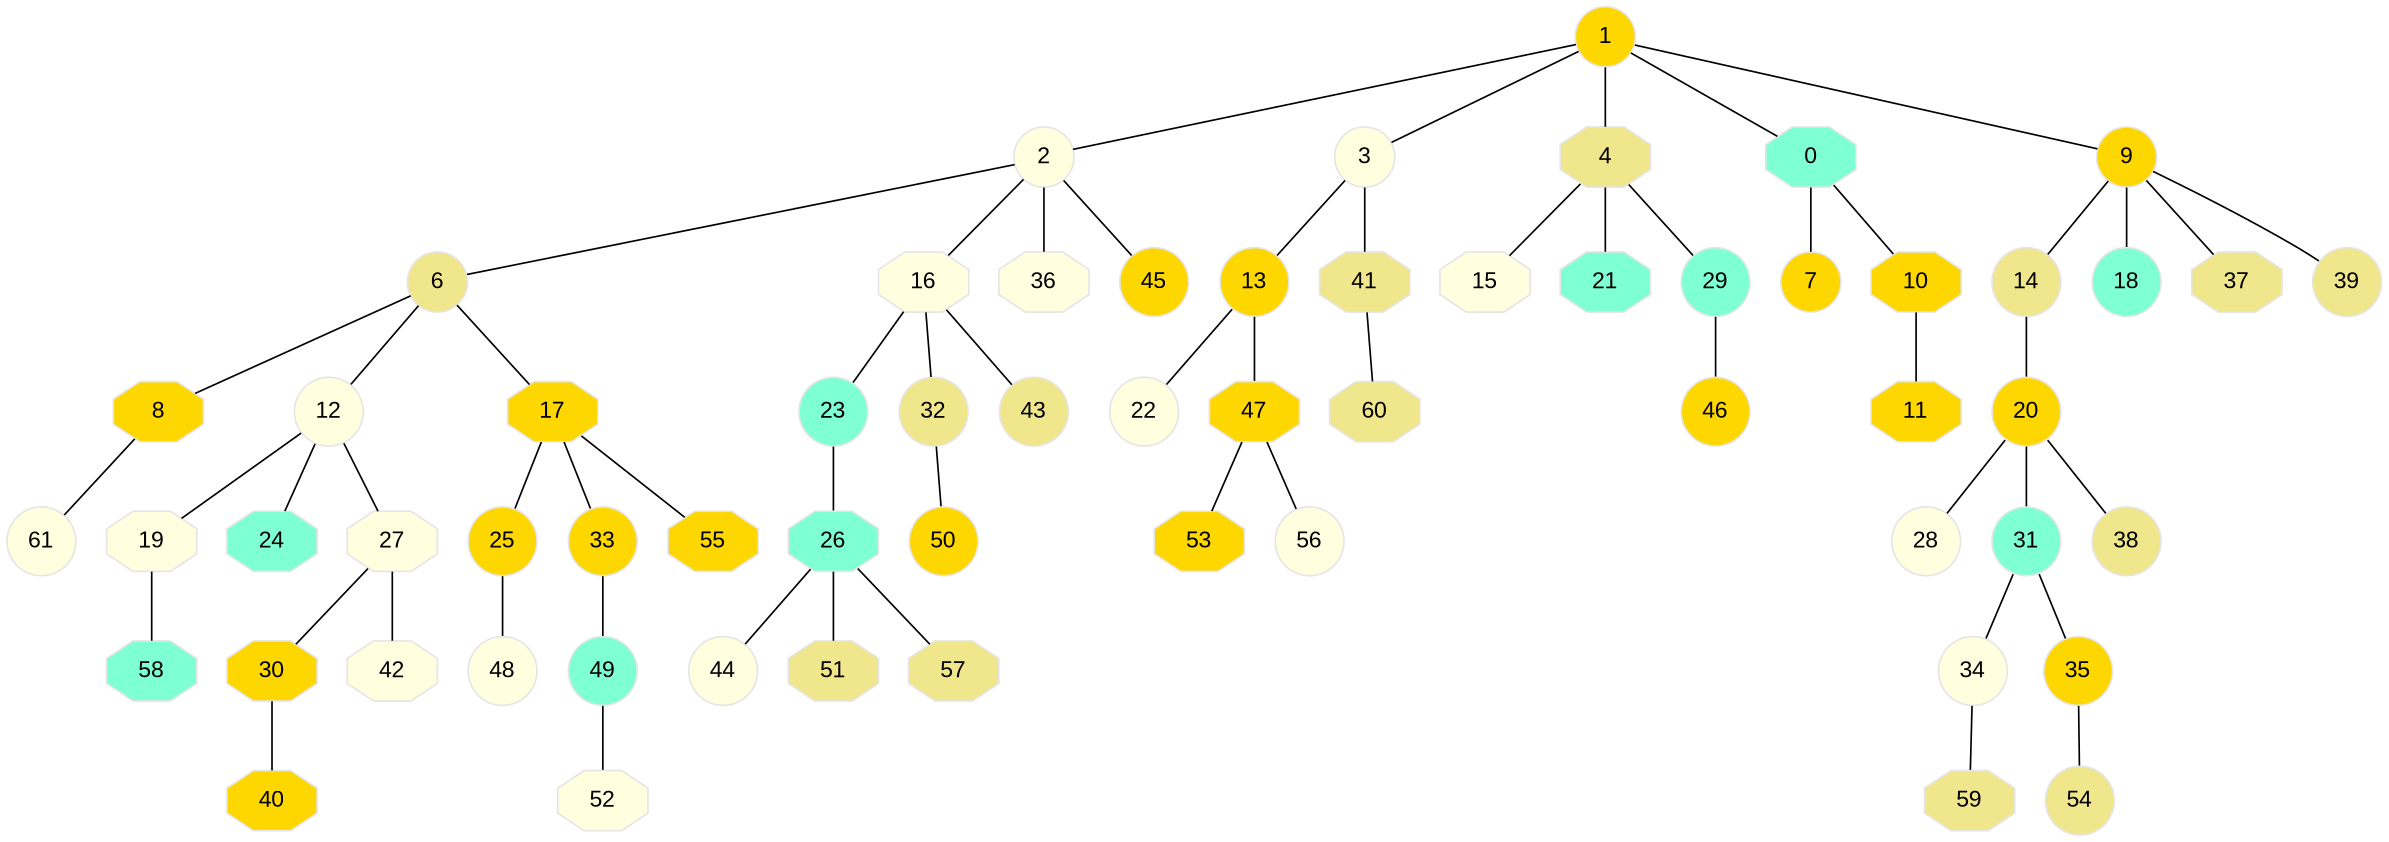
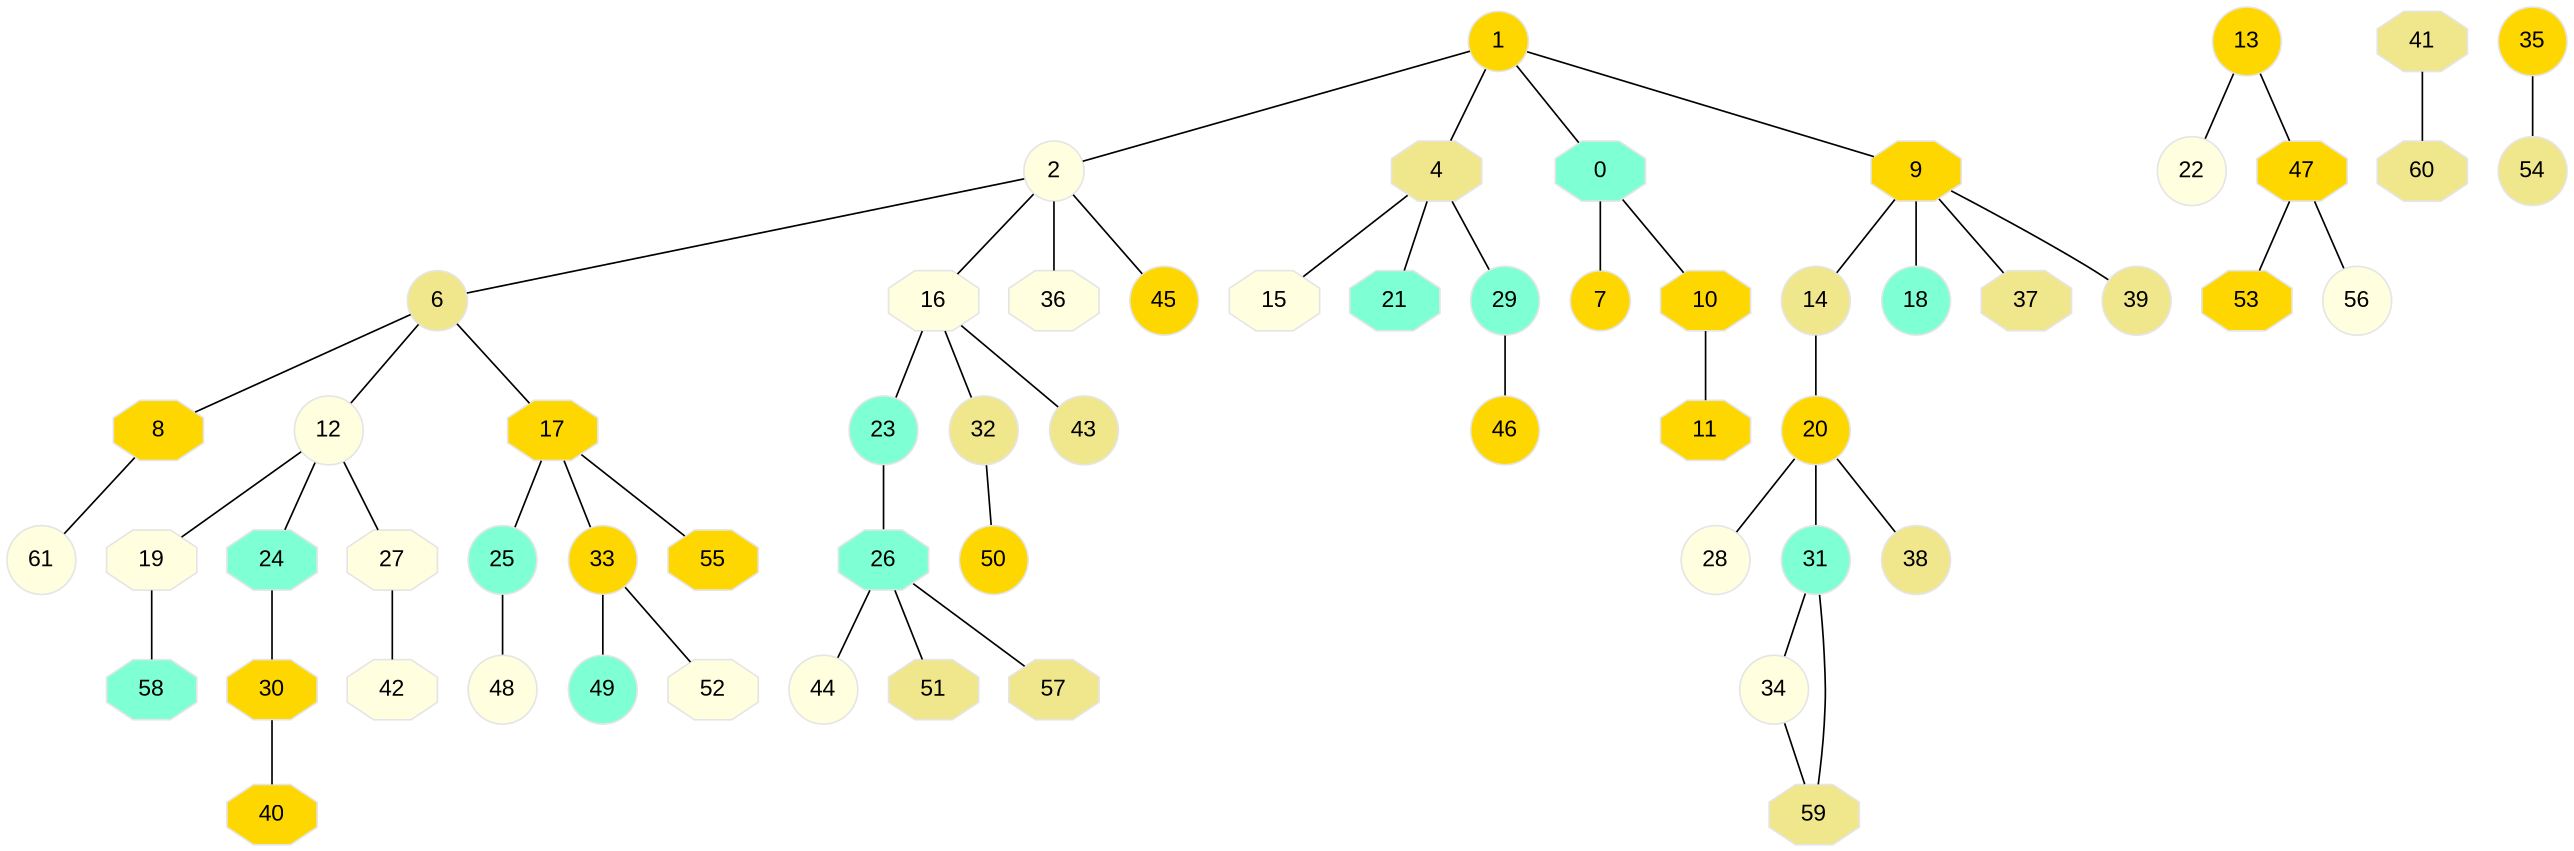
node "3": removed
node "9": shape circle -> octagon
node "25": fillcolor gold -> aquamarine
edge "27" -- "30": now "24" -- "30"
edge "31" -- "35": now "31" -- "59"
edge "49" -- "52": now "33" -- "52"
